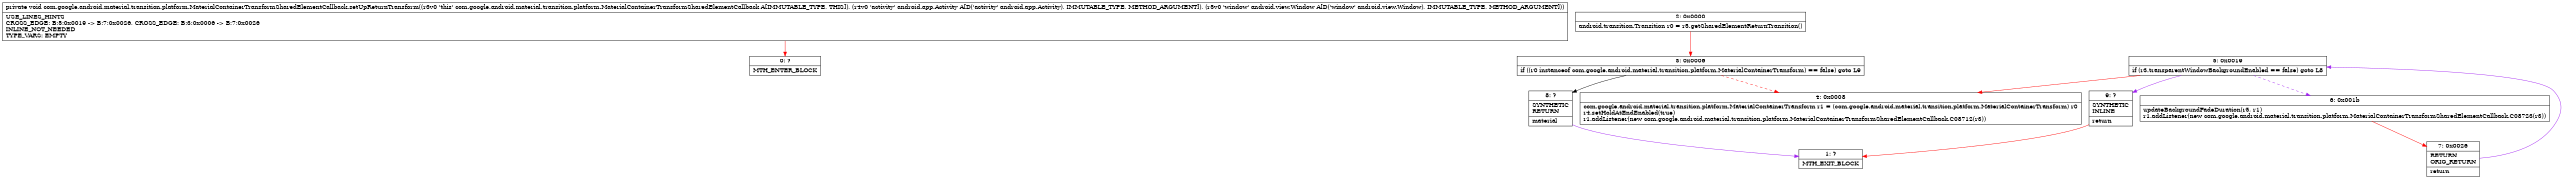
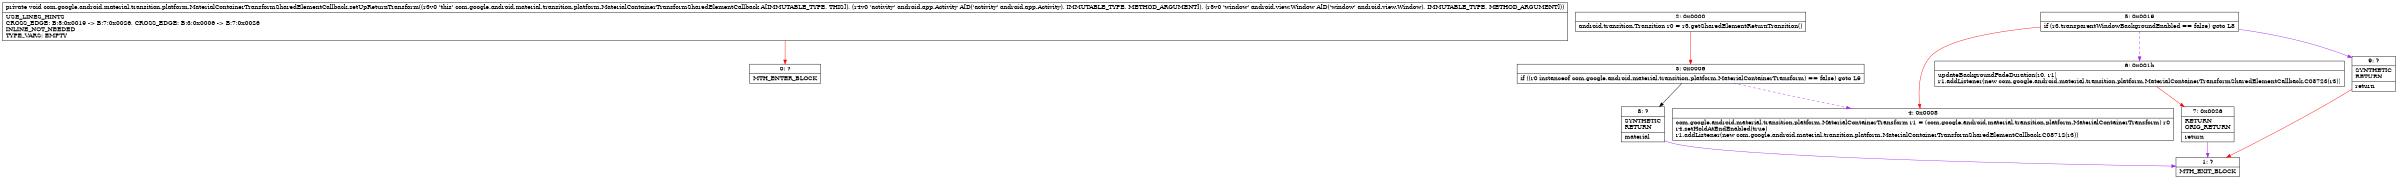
edge "7: 0x0026" -> "5: 0x0019": now "7: 0x0026" -> "1: ?"
edge "3: 0x0006" -> "4: 0x0008": color red -> purple
node "6: 0x001b": text "updateBackgroundFadeDuration(r5, r1)" -> "updateBackgroundFadeDuration(r0, r1)"
node "9: ?": text "INLINE" -> "RETURN"
